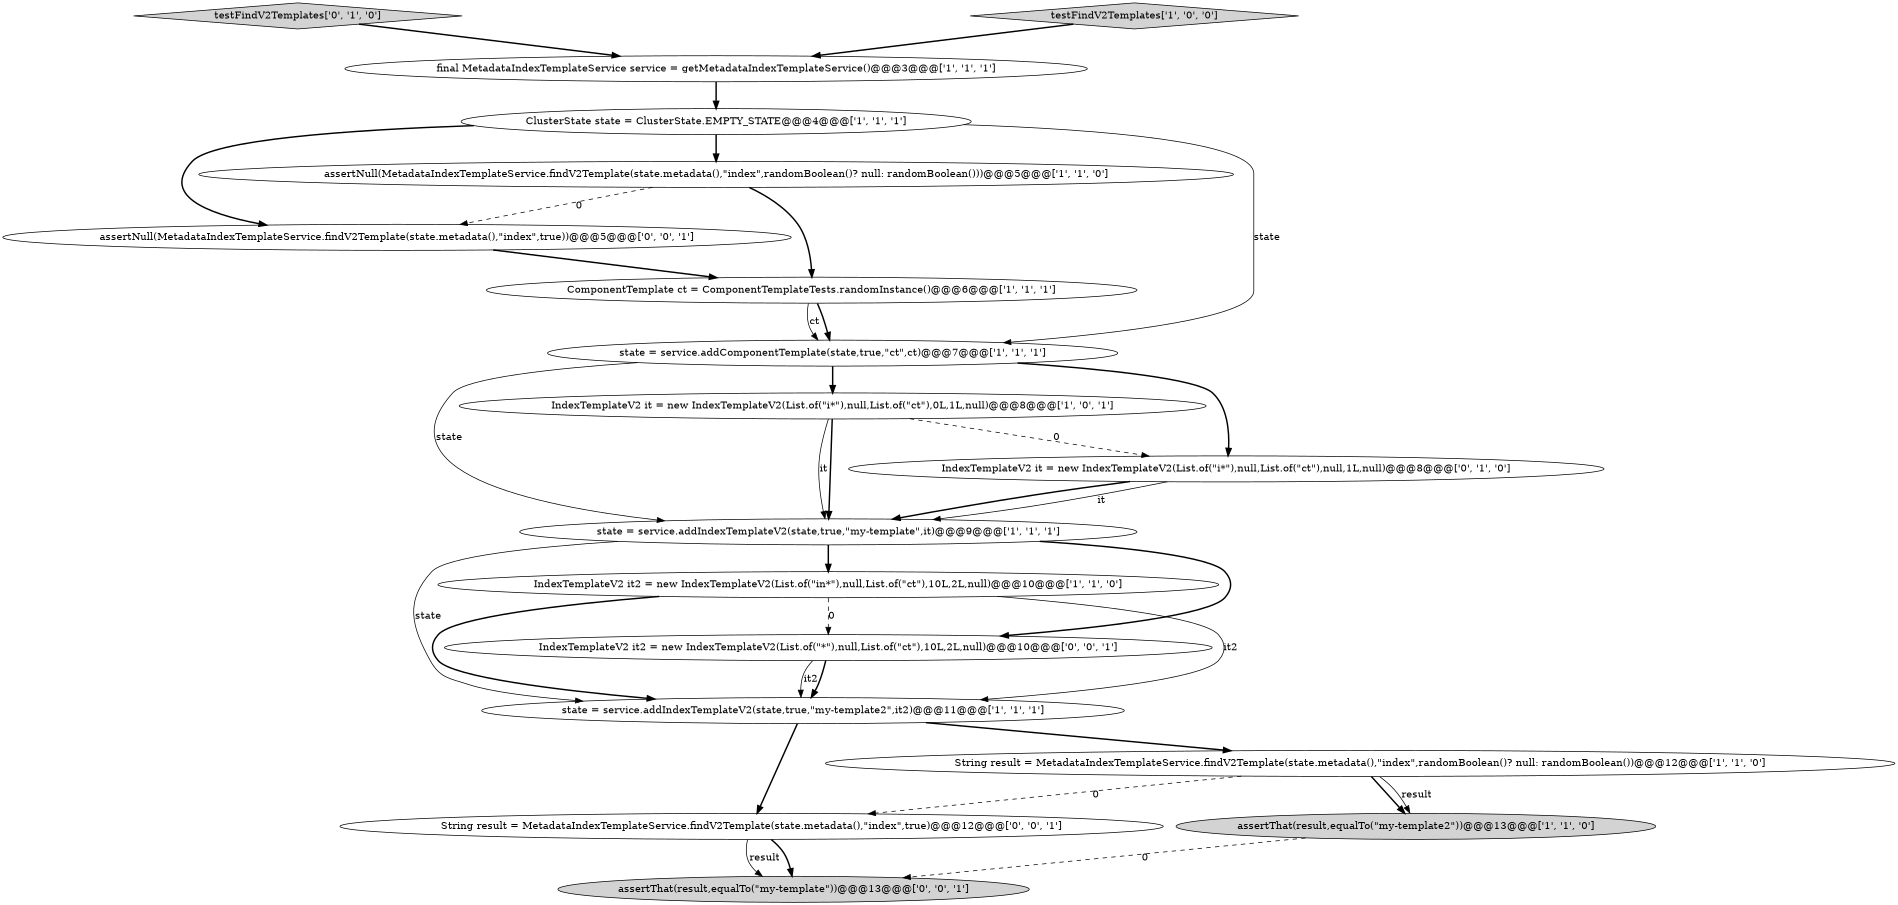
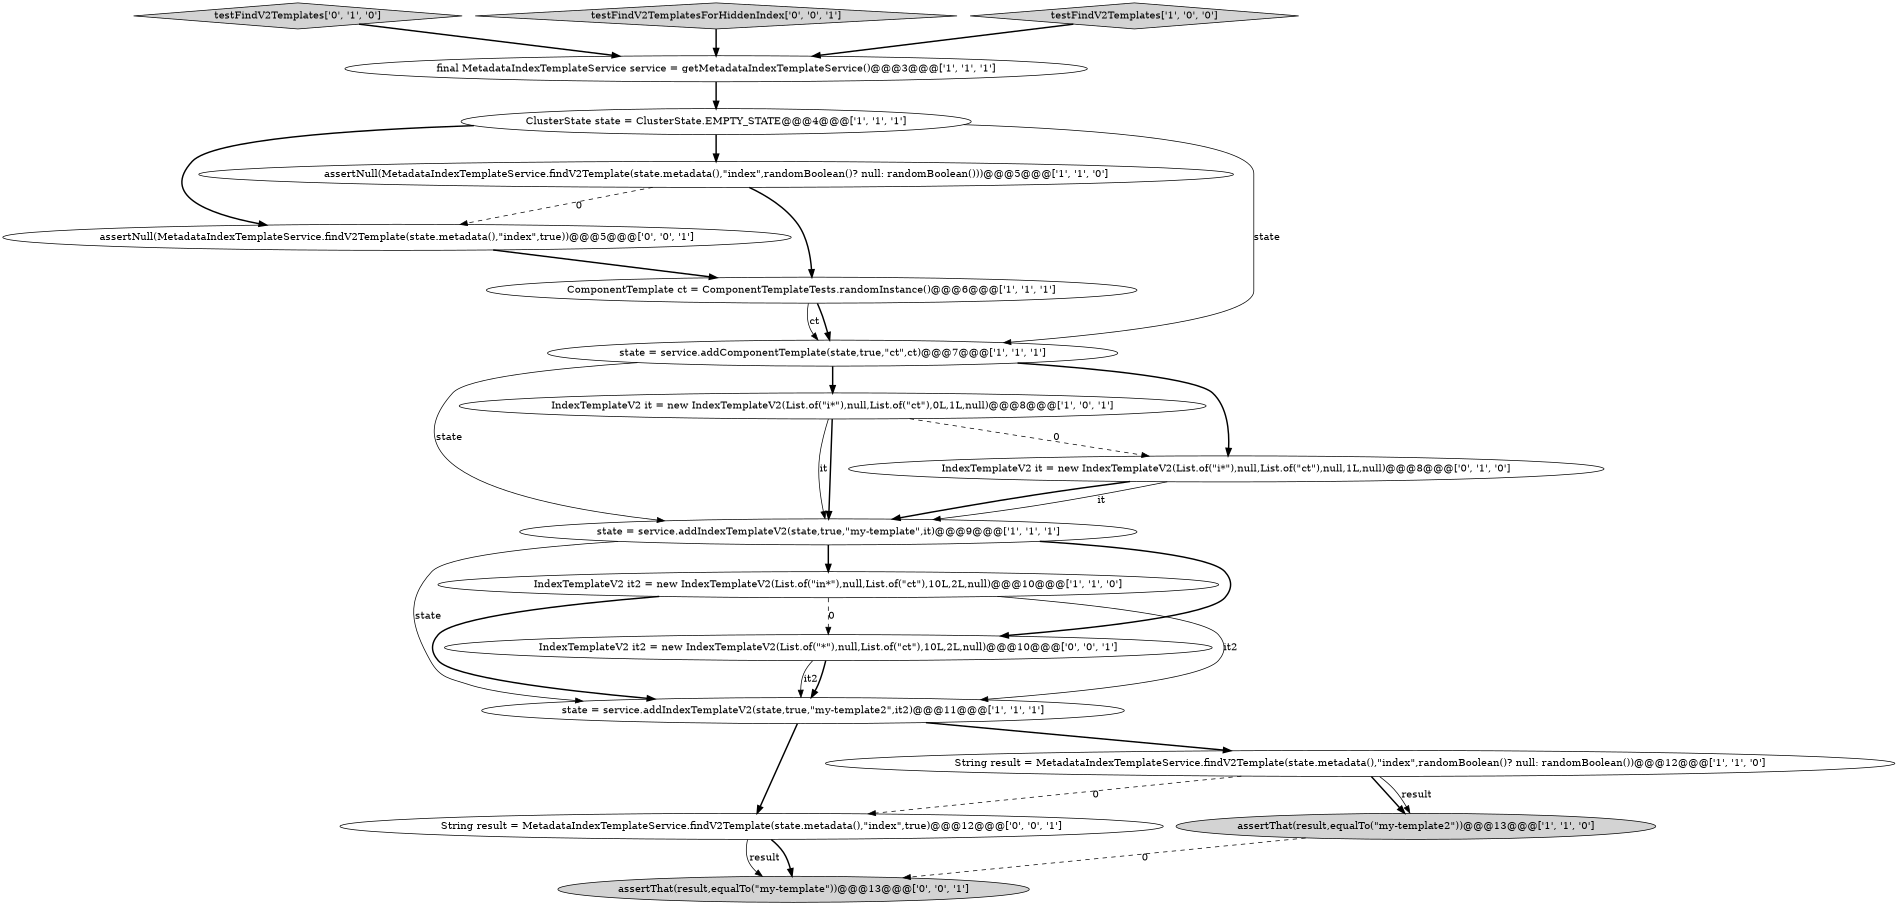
node "testFindV2TemplatesForHiddenIndex['0', '0', '1']": added
